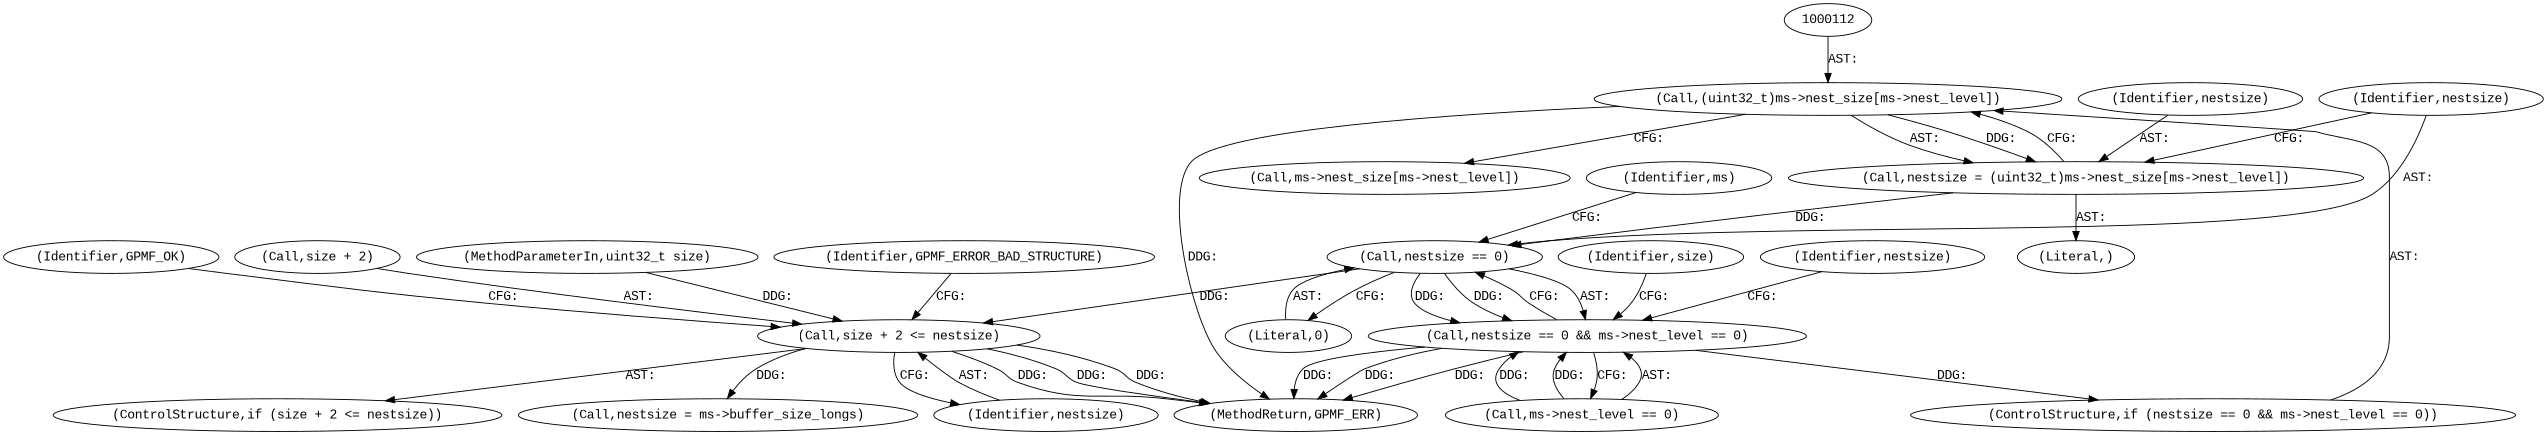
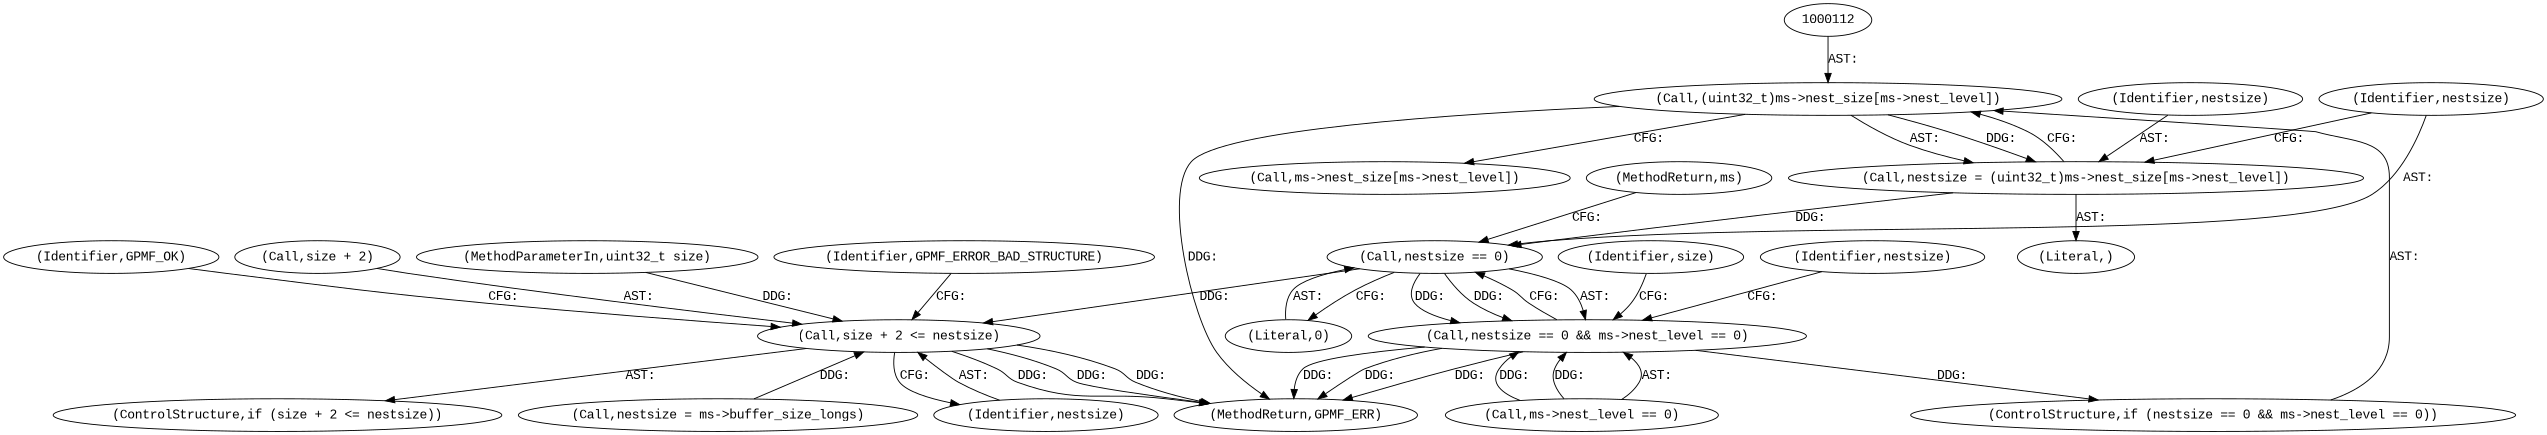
node "(Identifier,ms)": label "(Identifier,ms)" -> "(MethodReturn,ms)"
edge "(Call,size + 2 <= nestsize)" -> "(Call,nestsize = ms->buffer_size_longs)": reversed
edge "(Call,nestsize == 0 && ms->nest_level == 0)" -> "(Call,ms->nest_level == 0)": removed, label "CFG:"
